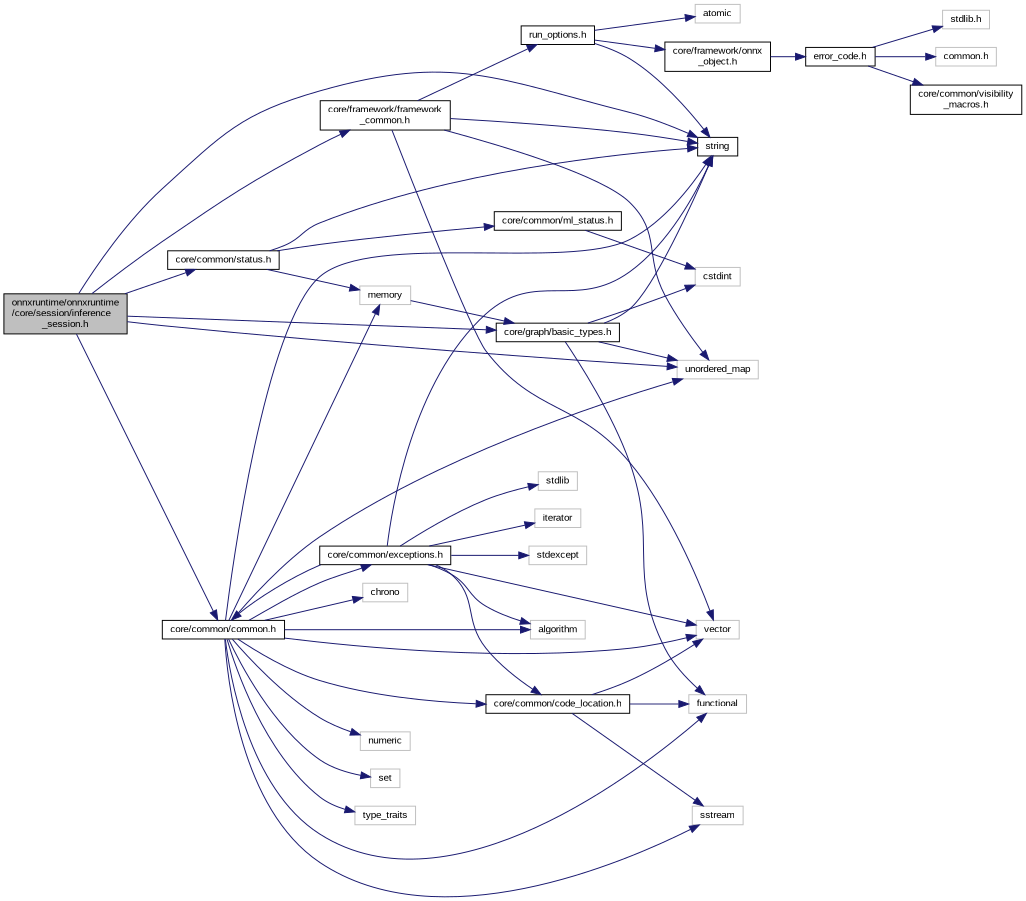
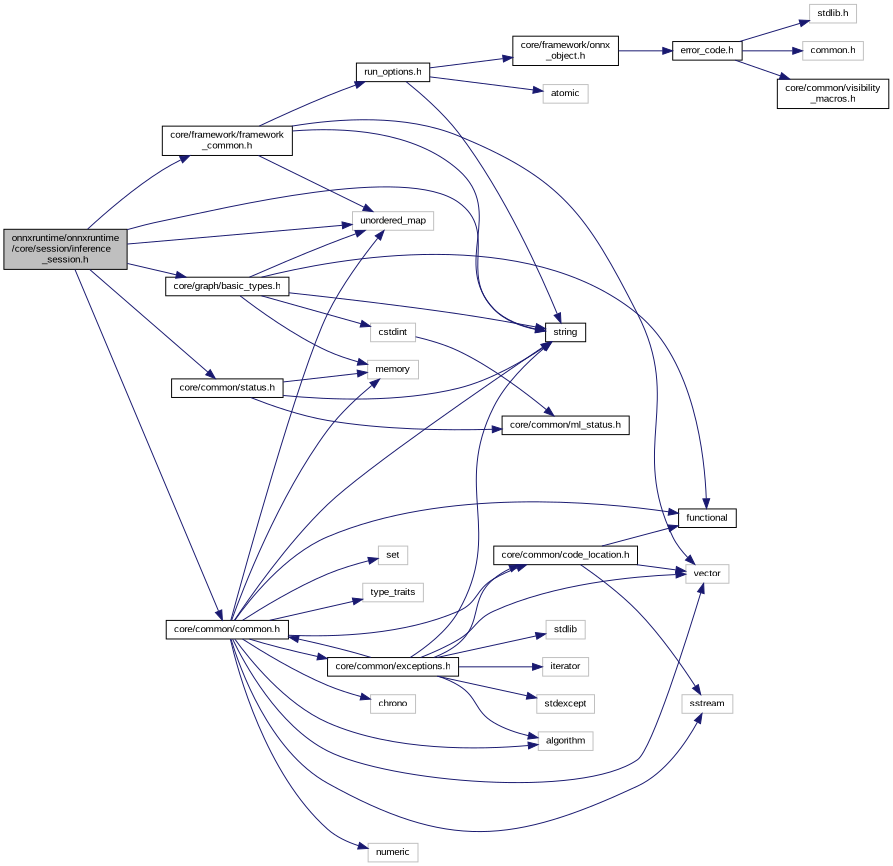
edge "core/common/ml_status.h" -> "cstdint": reversed
edge "memory" -> "core/graph/basic_types.h": reversed
node "functional": color grey75 -> black
